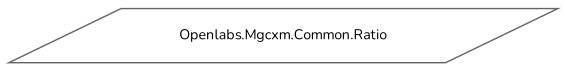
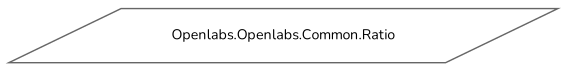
node "Openlabs.Mgcxm.Common.Ratio": label "Openlabs.Mgcxm.Common.Ratio" -> "Openlabs.Openlabs.Common.Ratio"
